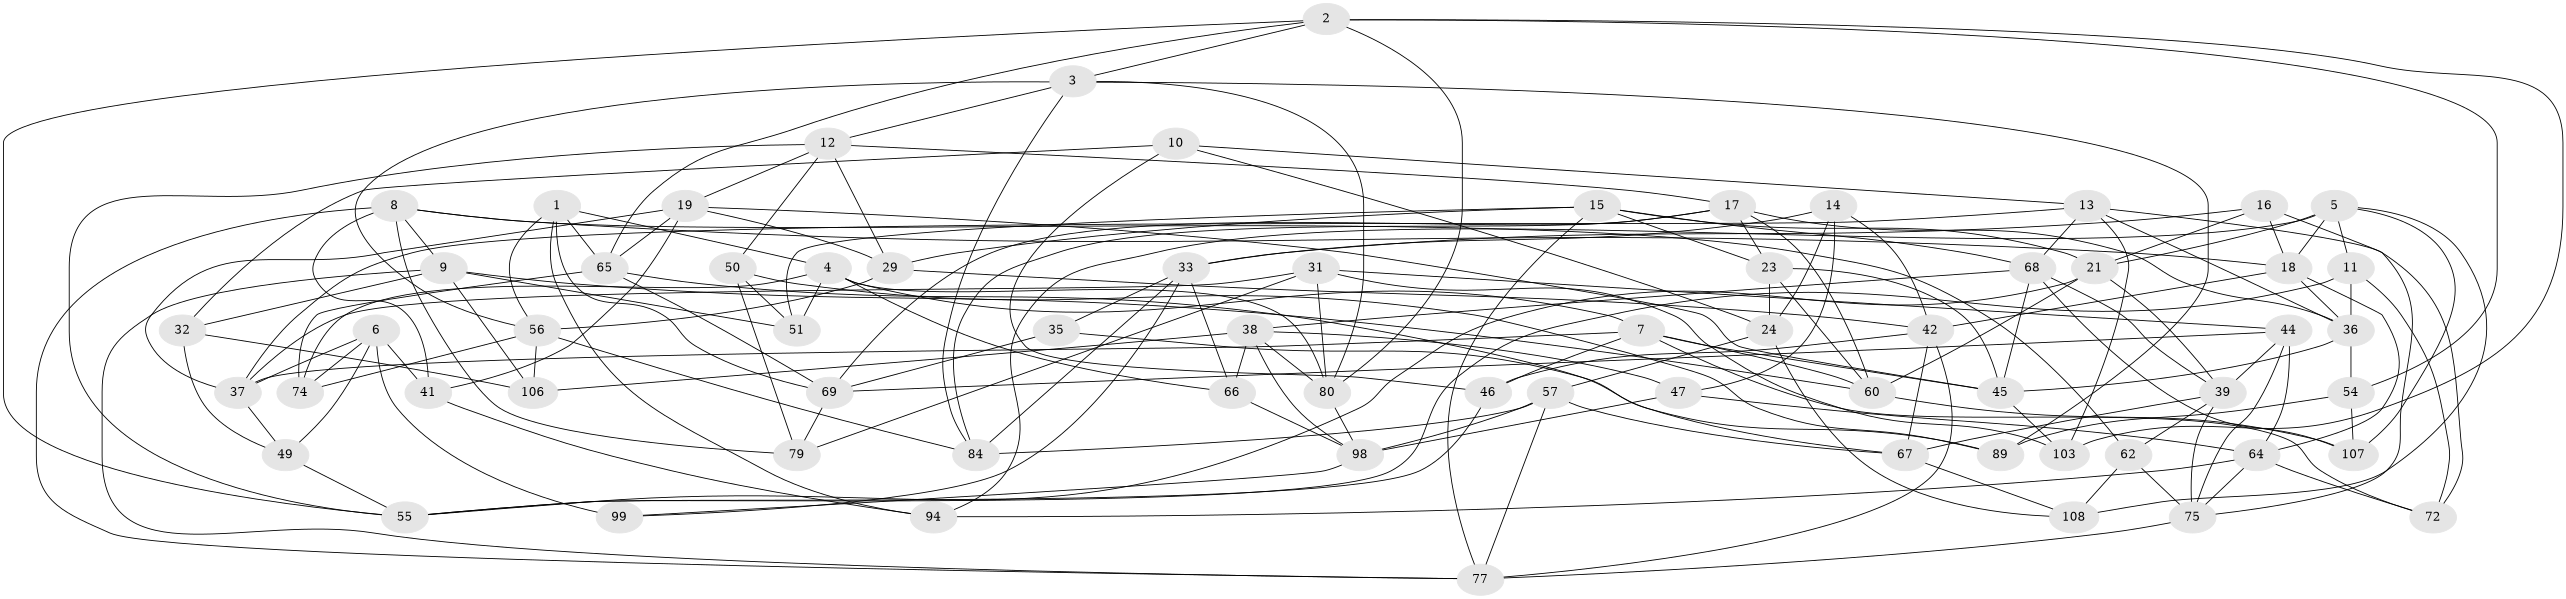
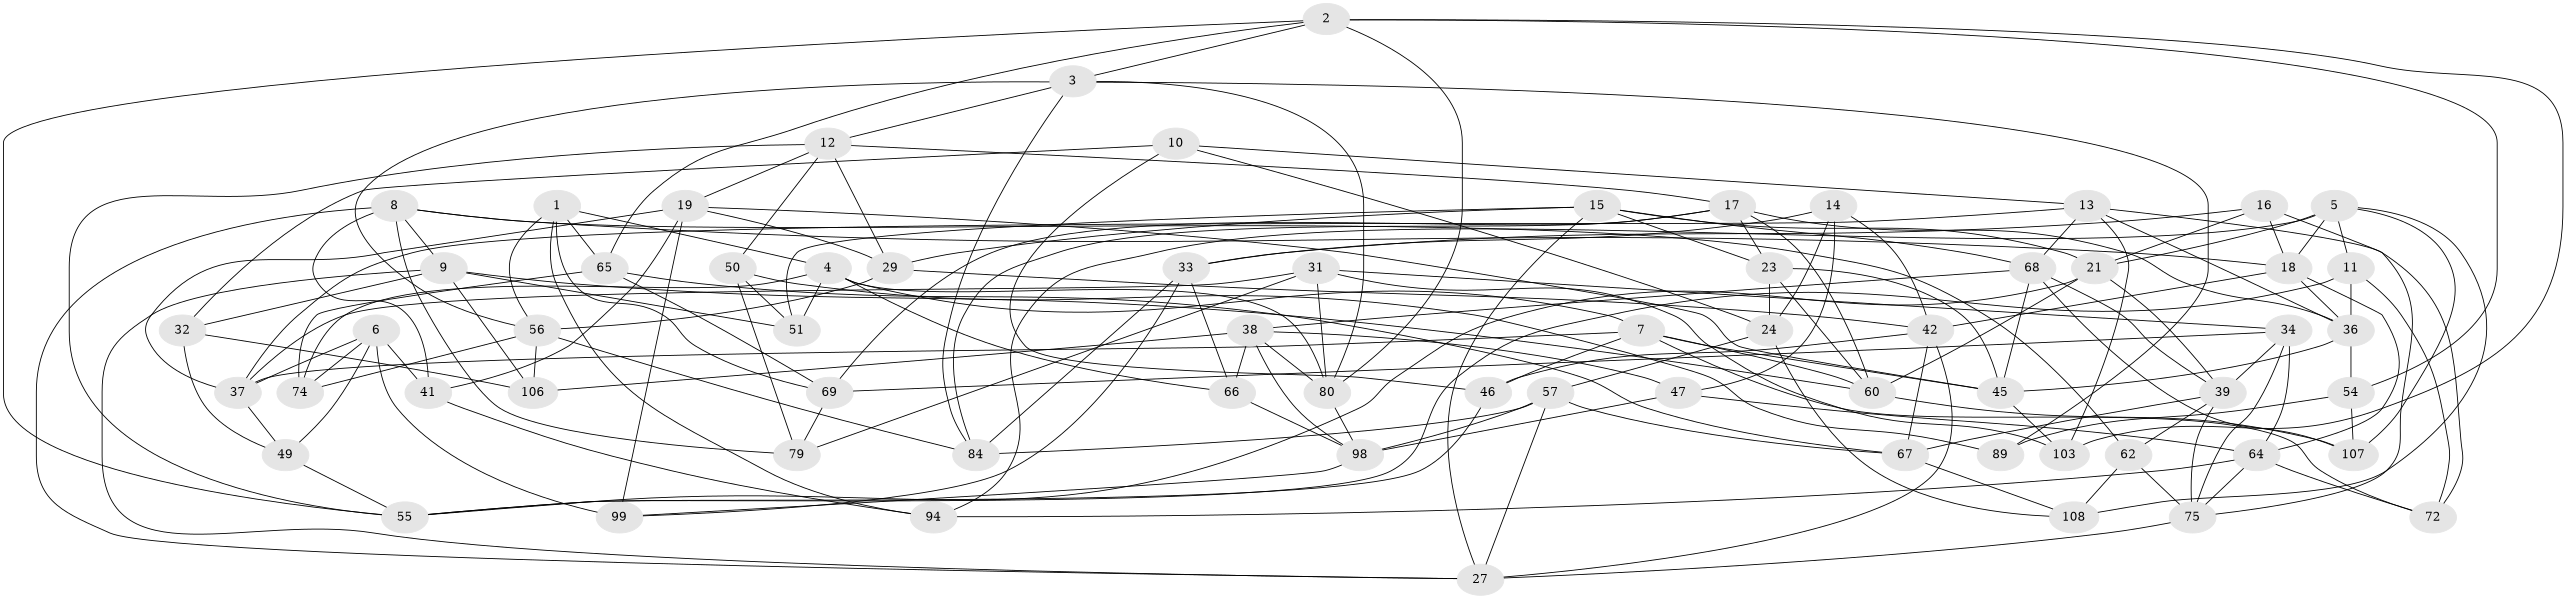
edge "19" -- "65": now "19" -- "99"
node "35": removed
node "44": label "44" -> "34"
node "77": label "77" -> "27"
